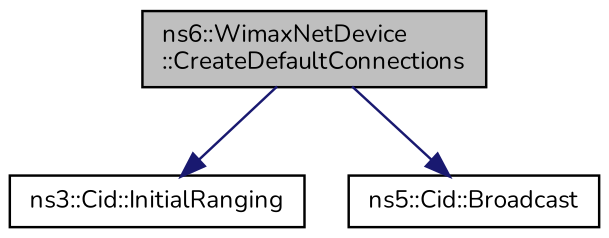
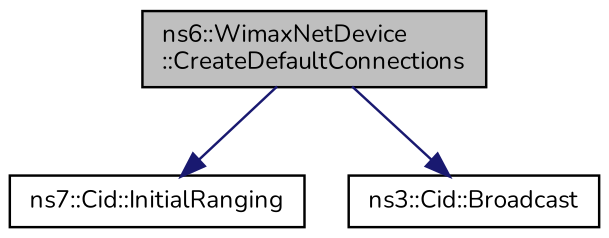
node "ns3::Cid::InitialRanging": label "ns3::Cid::InitialRanging" -> "ns7::Cid::InitialRanging"
node "ns5::Cid::Broadcast": label "ns5::Cid::Broadcast" -> "ns3::Cid::Broadcast"
